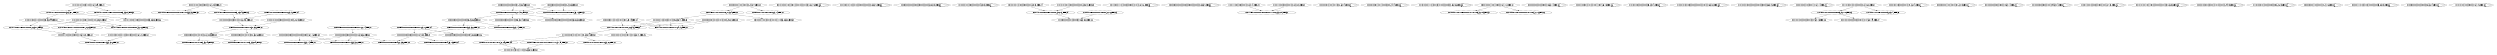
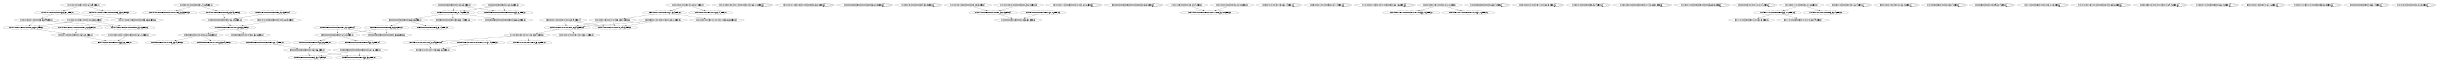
edge "0000000000000000000000_10-31:338-LEN:22" -> "00000000000000000000_9-28:325-LEN:20": reversed
